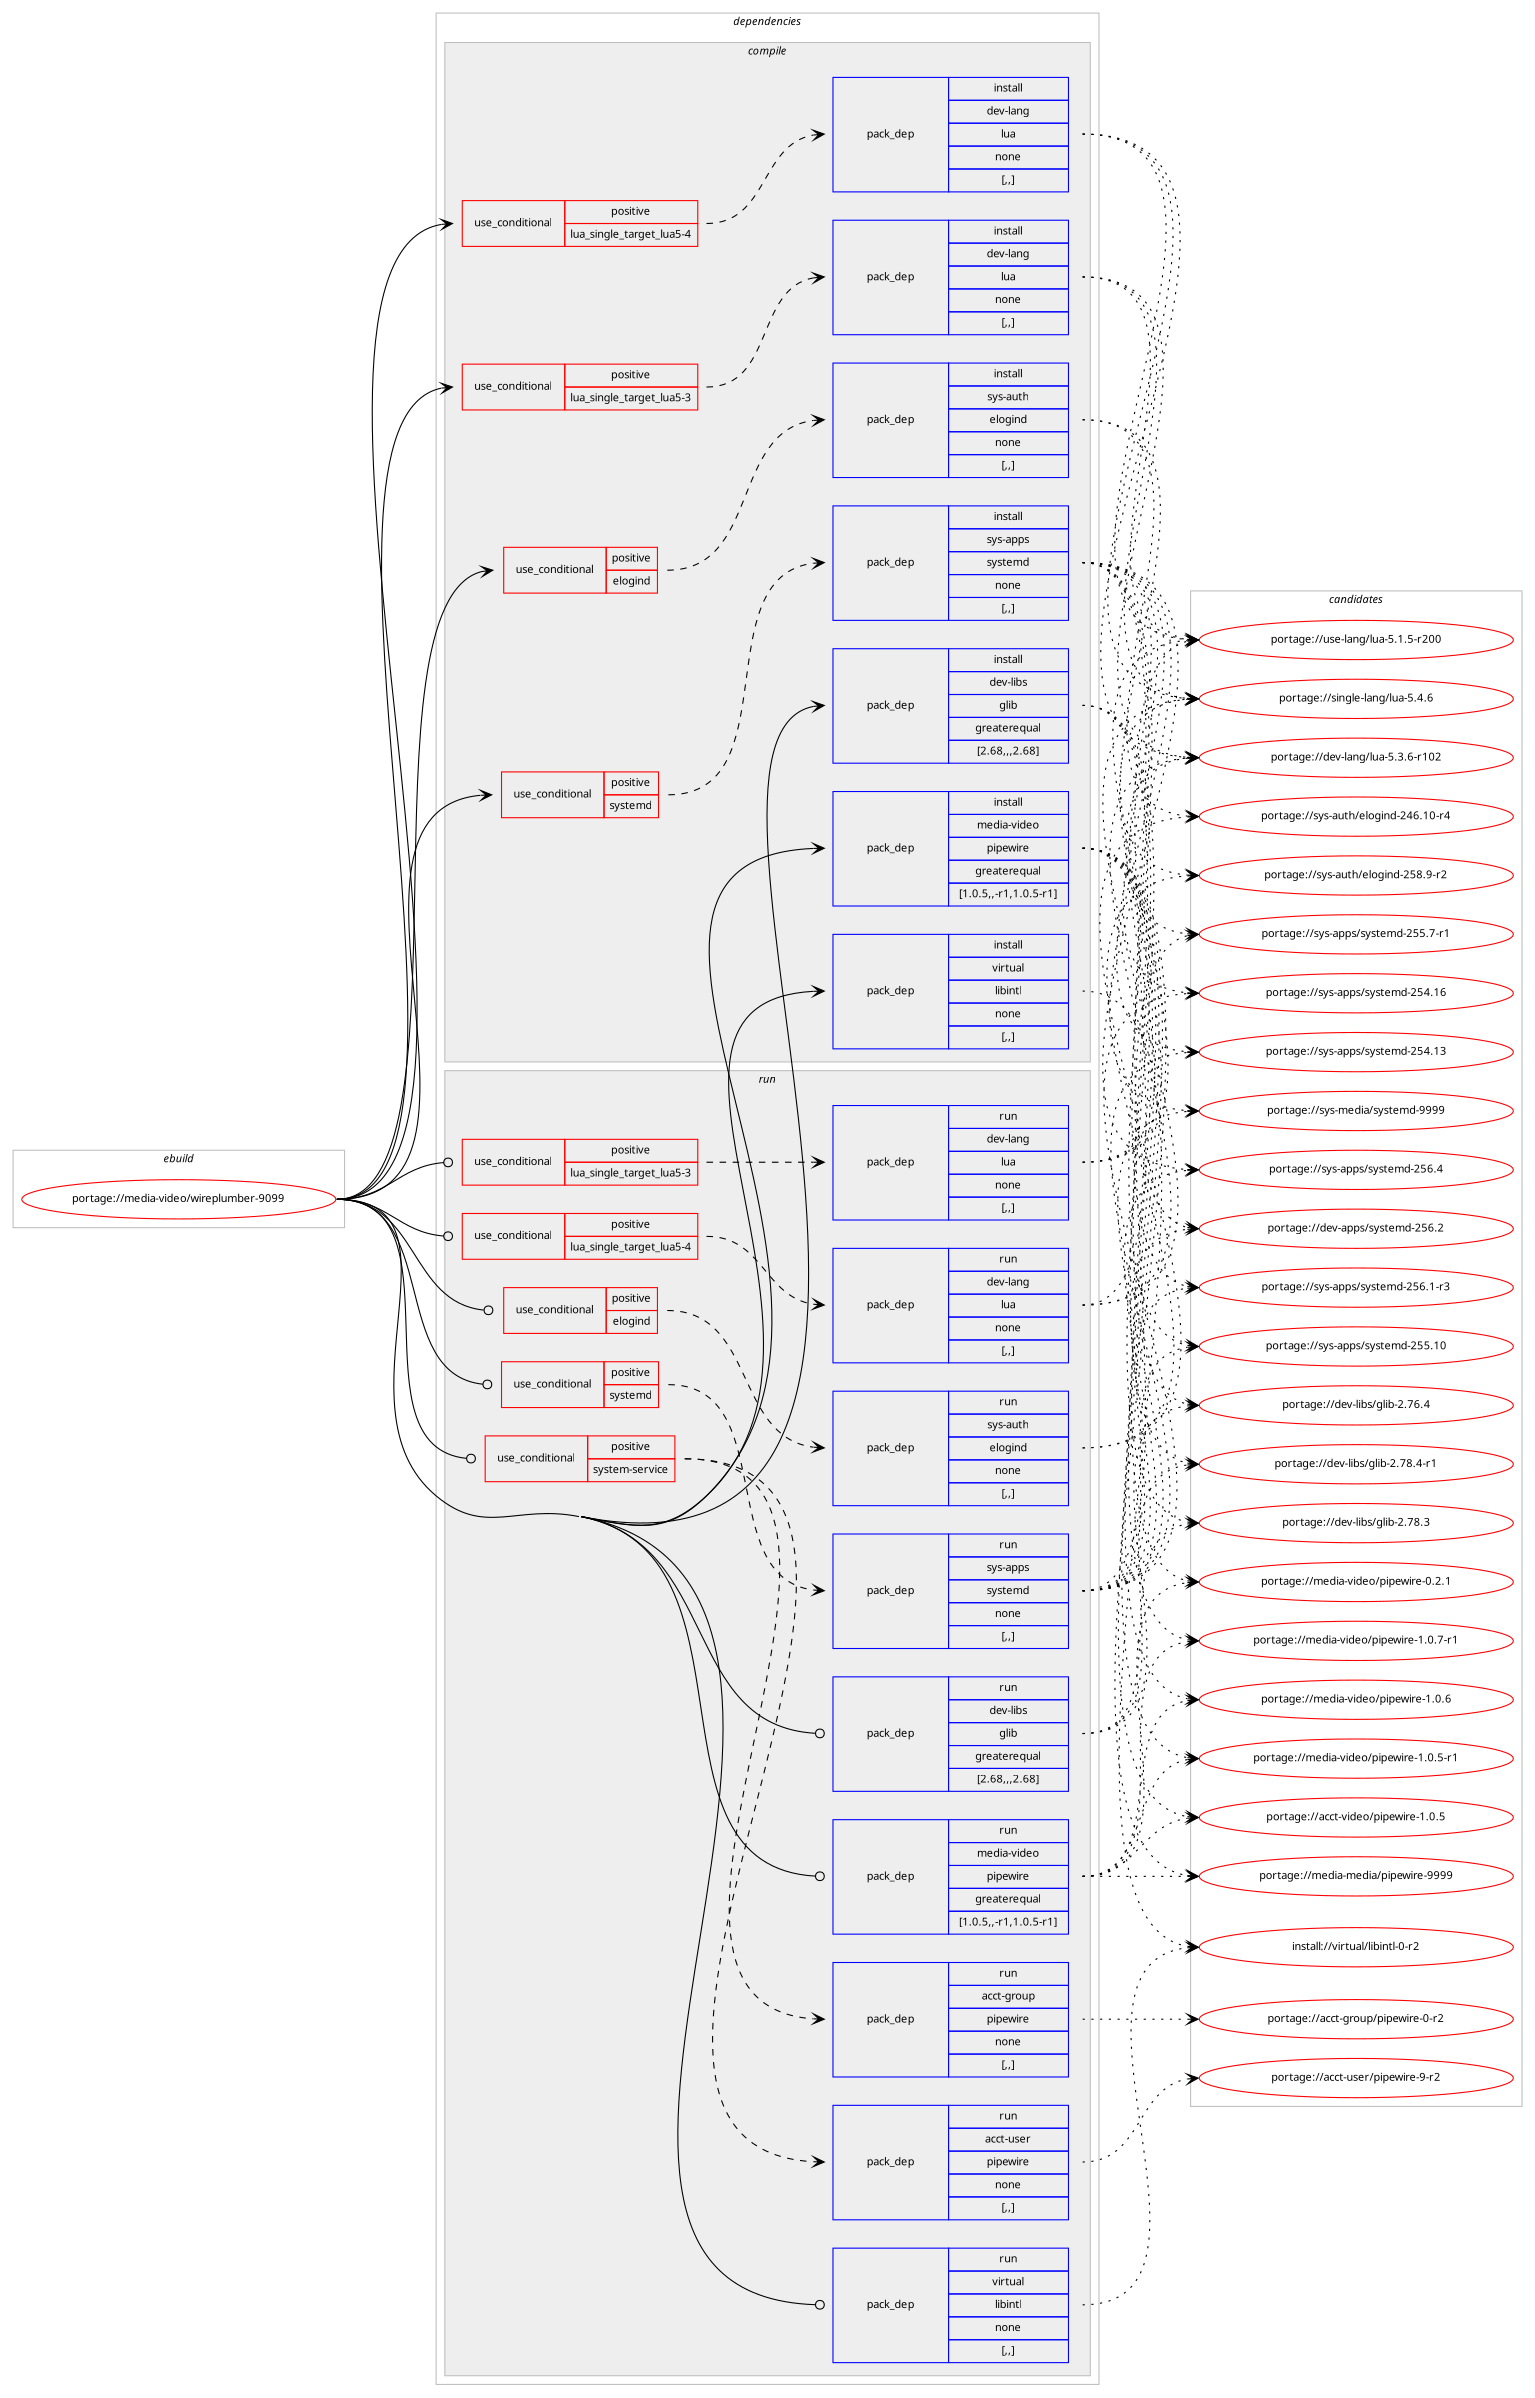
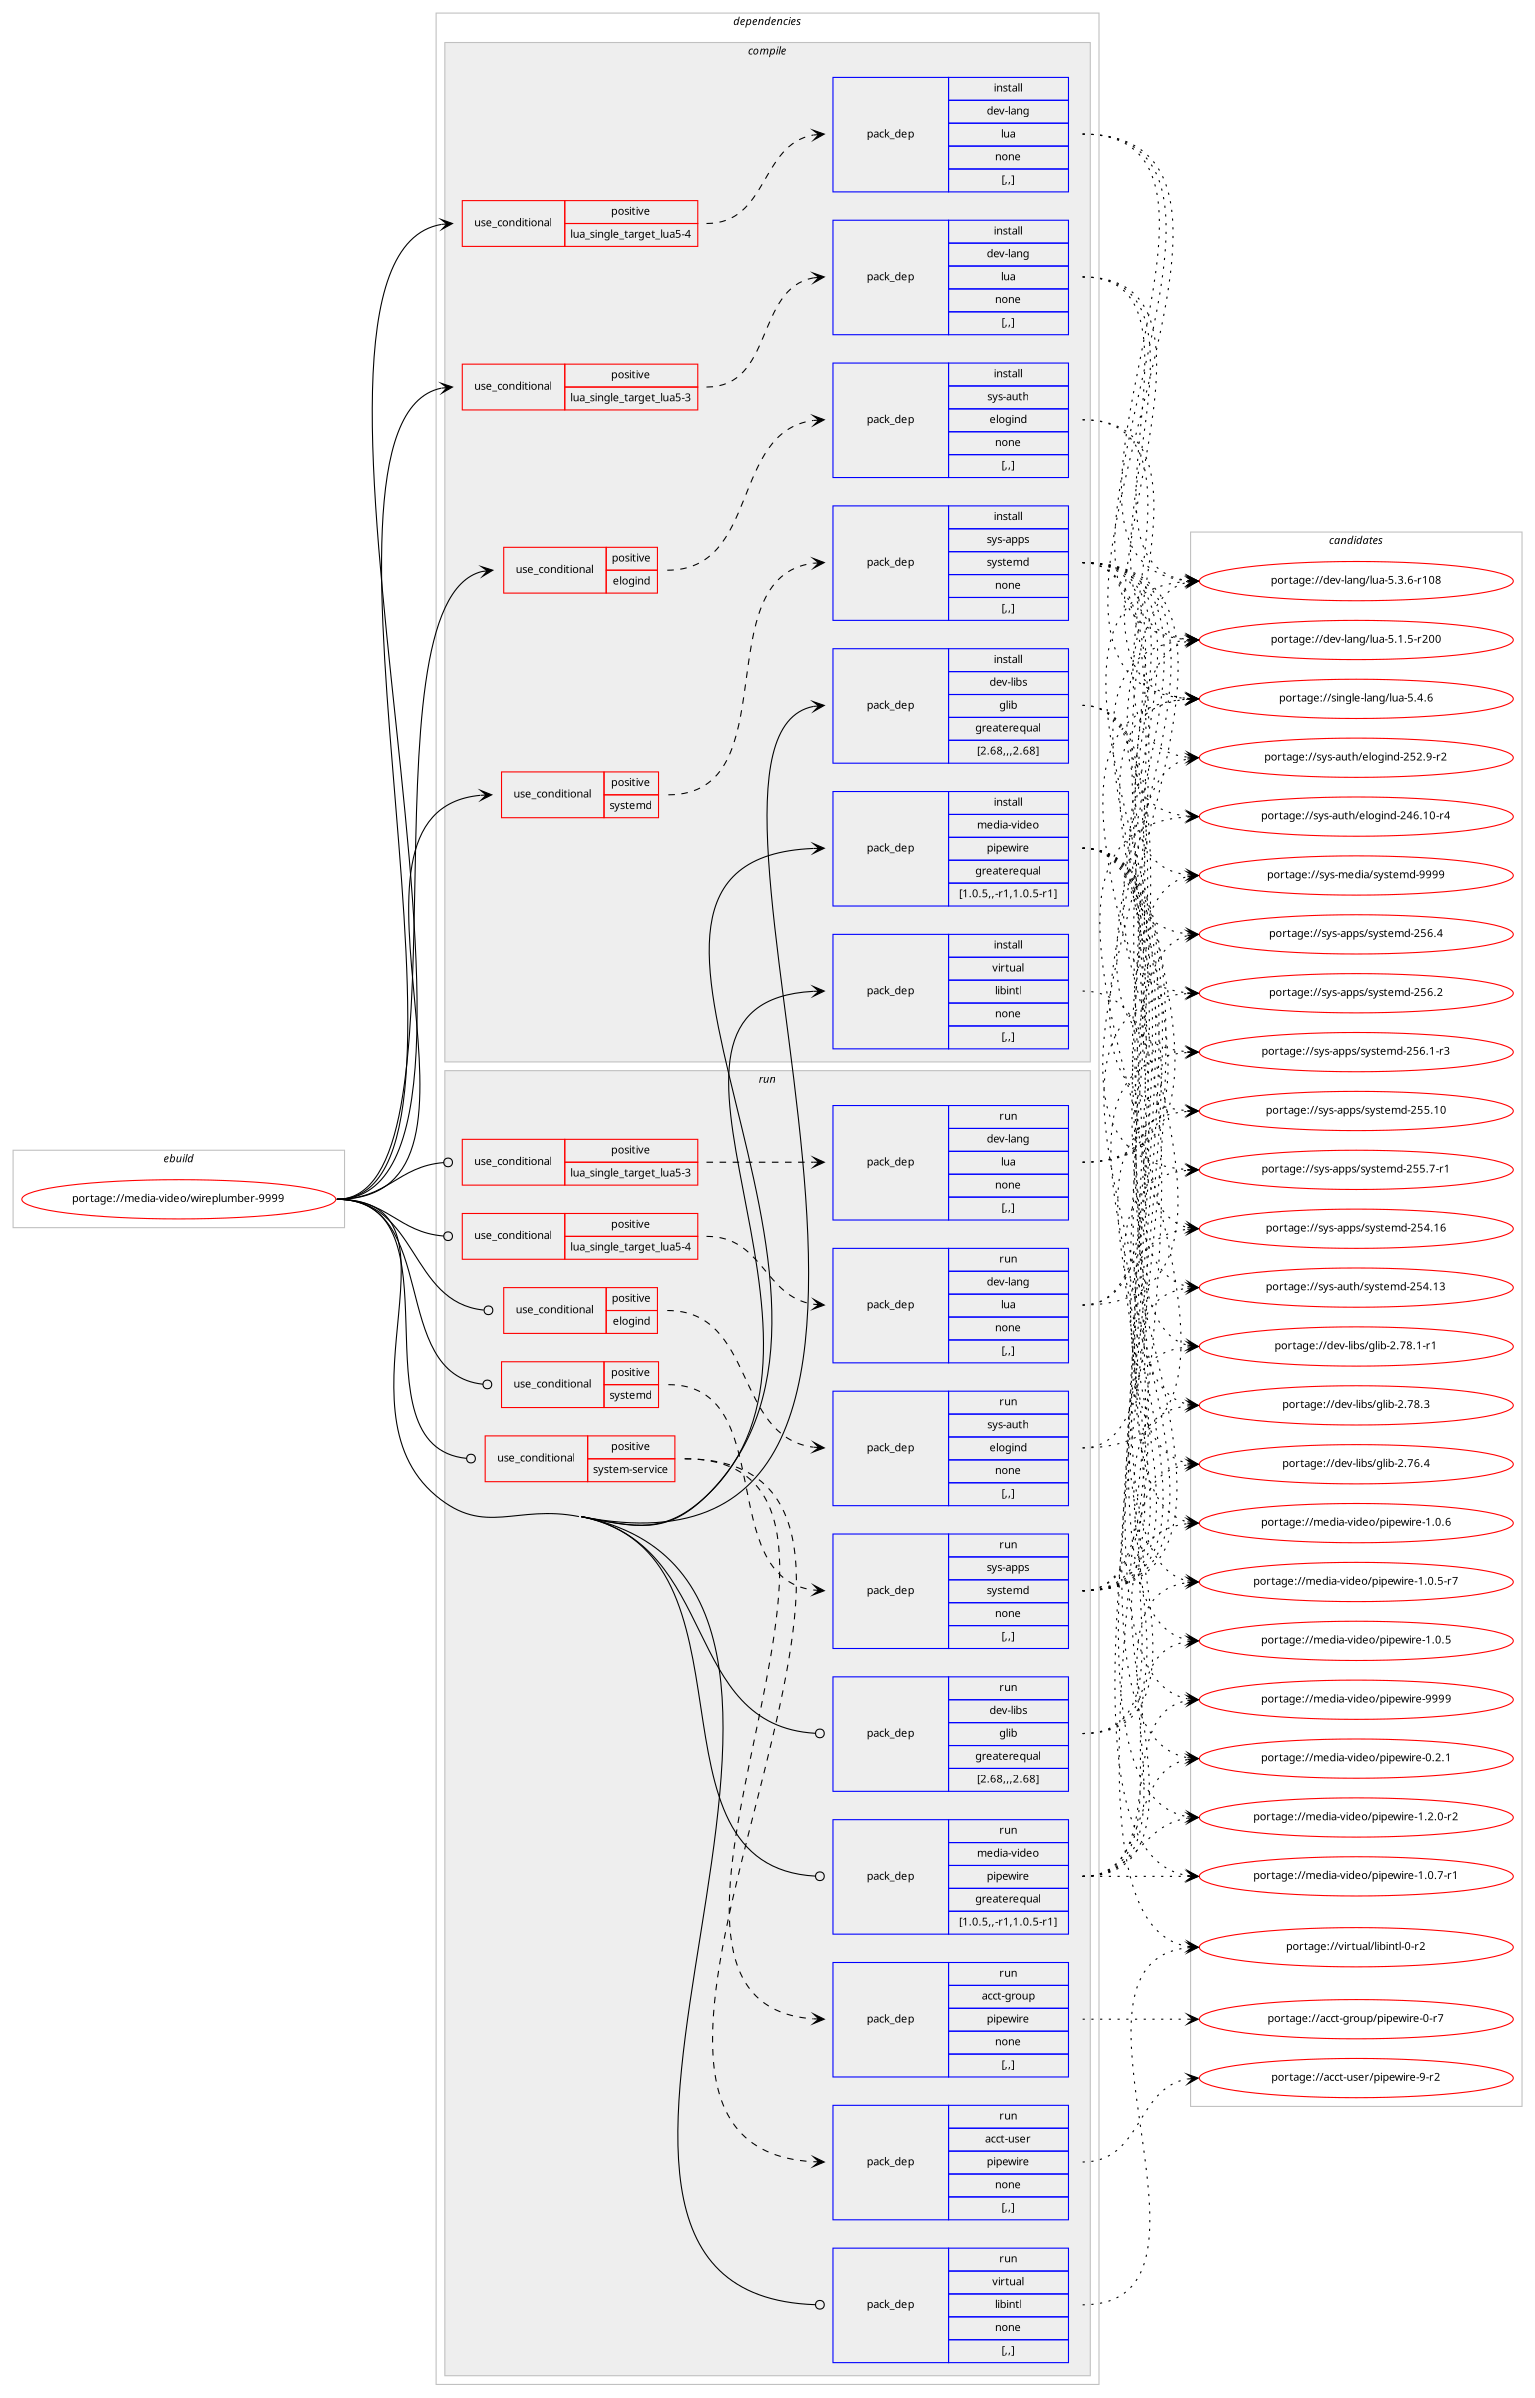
node "portage://use-lang/lua-5.1.5-r200": label "portage://use-lang/lua-5.1.5-r200" -> "portage://dev-lang/lua-5.1.5-r200"
node "portage://dev-lang/lua-5.3.6-r102": label "portage://dev-lang/lua-5.3.6-r102" -> "portage://dev-lang/lua-5.3.6-r108"
node "portage://sys-auth/elogind-258.9-r2": label "portage://sys-auth/elogind-258.9-r2" -> "portage://sys-auth/elogind-252.9-r2"
node "portage://sys-apps/systemd-254.13": label "portage://sys-apps/systemd-254.13" -> "portage://sys-auth/systemd-254.13"
node "portage://media-video/wireplumber-9099": label "portage://media-video/wireplumber-9099" -> "portage://media-video/wireplumber-9999"
node "portage://dev-apps/systemd-256.2": label "portage://dev-apps/systemd-256.2" -> "portage://sys-apps/systemd-256.2"
node "portage://dev-libs/glib-2.78.4-r1": label "portage://dev-libs/glib-2.78.4-r1" -> "portage://dev-libs/glib-2.78.1-r1"
node "portage://media-video/pipewire-1.0.5-r1": label "portage://media-video/pipewire-1.0.5-r1" -> "portage://media-video/pipewire-1.0.5-r7"
node "portage://media-video/pipewire-1.2.0-r2": added
node "portage://acct-video/pipewire-1.0.5": label "portage://acct-video/pipewire-1.0.5" -> "portage://media-video/pipewire-1.0.5"
node "portage://media-media/pipewire-9999": label "portage://media-media/pipewire-9999" -> "portage://media-video/pipewire-9999"
node "install://virtual/libintl-0-r2": label "install://virtual/libintl-0-r2" -> "portage://virtual/libintl-0-r2"
node "portage://acct-group/pipewire-0-r2": label "portage://acct-group/pipewire-0-r2" -> "portage://acct-group/pipewire-0-r7"
